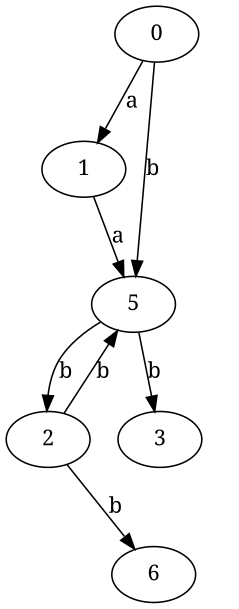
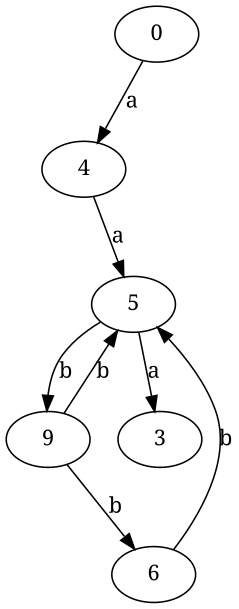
edge "0" -> "5": now "6" -> "5"
node "1": label "1" -> "4"
edge "5" -> "3": label "b" -> "a"
node "2": label "2" -> "9"
